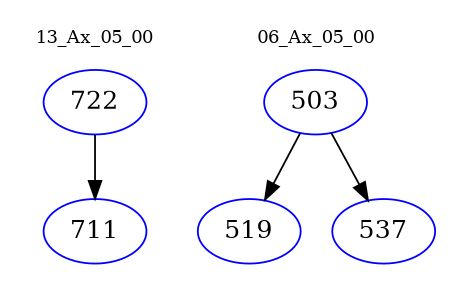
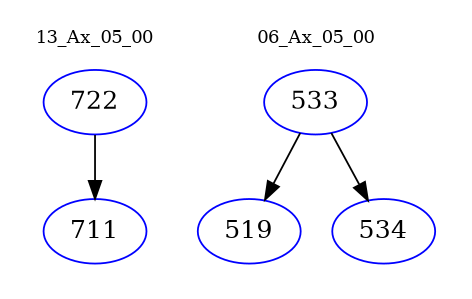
node "503": label "503" -> "533"
node "537": label "537" -> "534"
